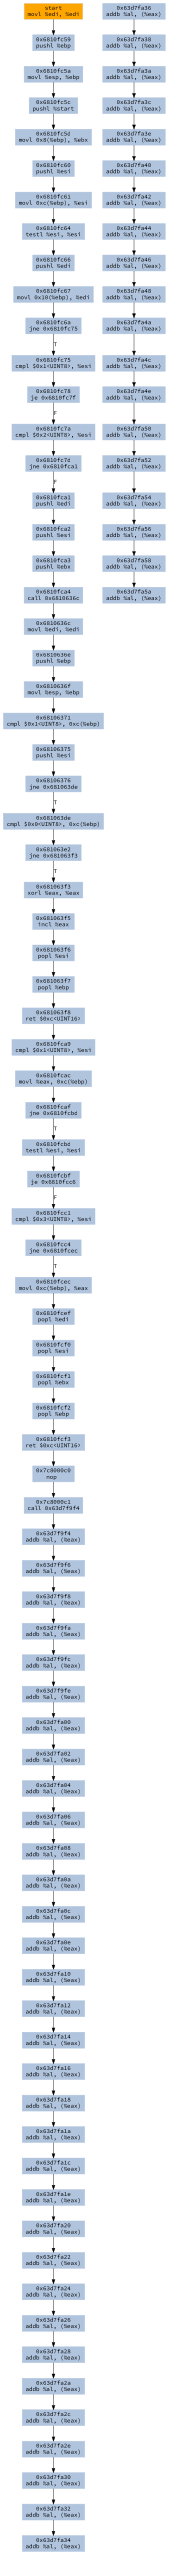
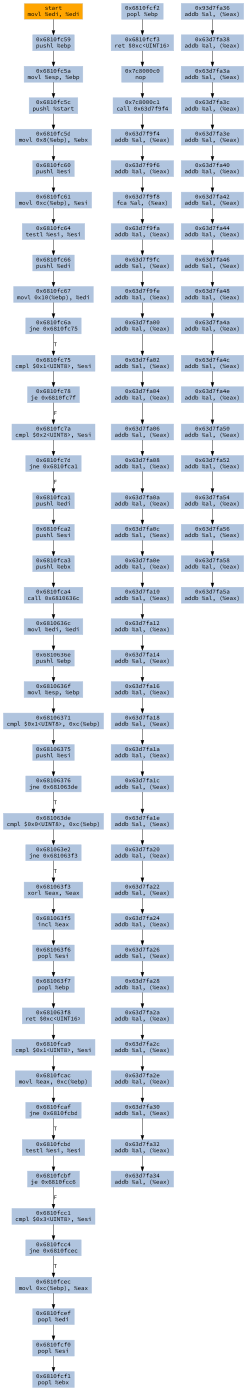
node "0x63d7fa36 addb %al, (%eax)": label "0x63d7fa36 addb %al, (%eax)" -> "0x93d7fa36 addb %al, (%eax)"
edge "0x6810fcf1 popl %ebx" -> "0x6810fcf2 popl %ebp": removed
node "0x63d7f9f8 addb %al, (%eax)": label "0x63d7f9f8 addb %al, (%eax)" -> "0x63d7f9f8 fca %al, (%eax)"
